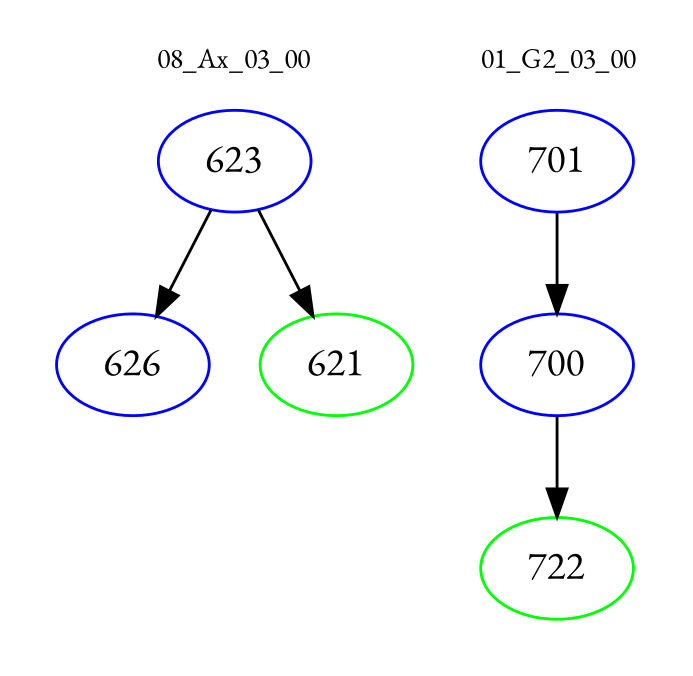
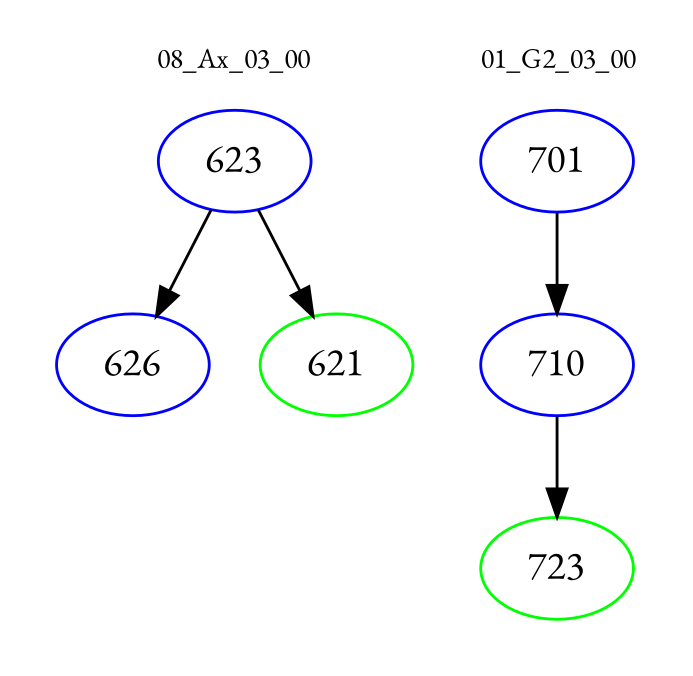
node "700": label "700" -> "710"
node "722": label "722" -> "723"
